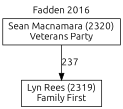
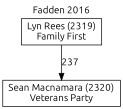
edge "Sean Macnamara (2320) Veterans Party" -> "Lyn Rees (2319) Family First": reversed
